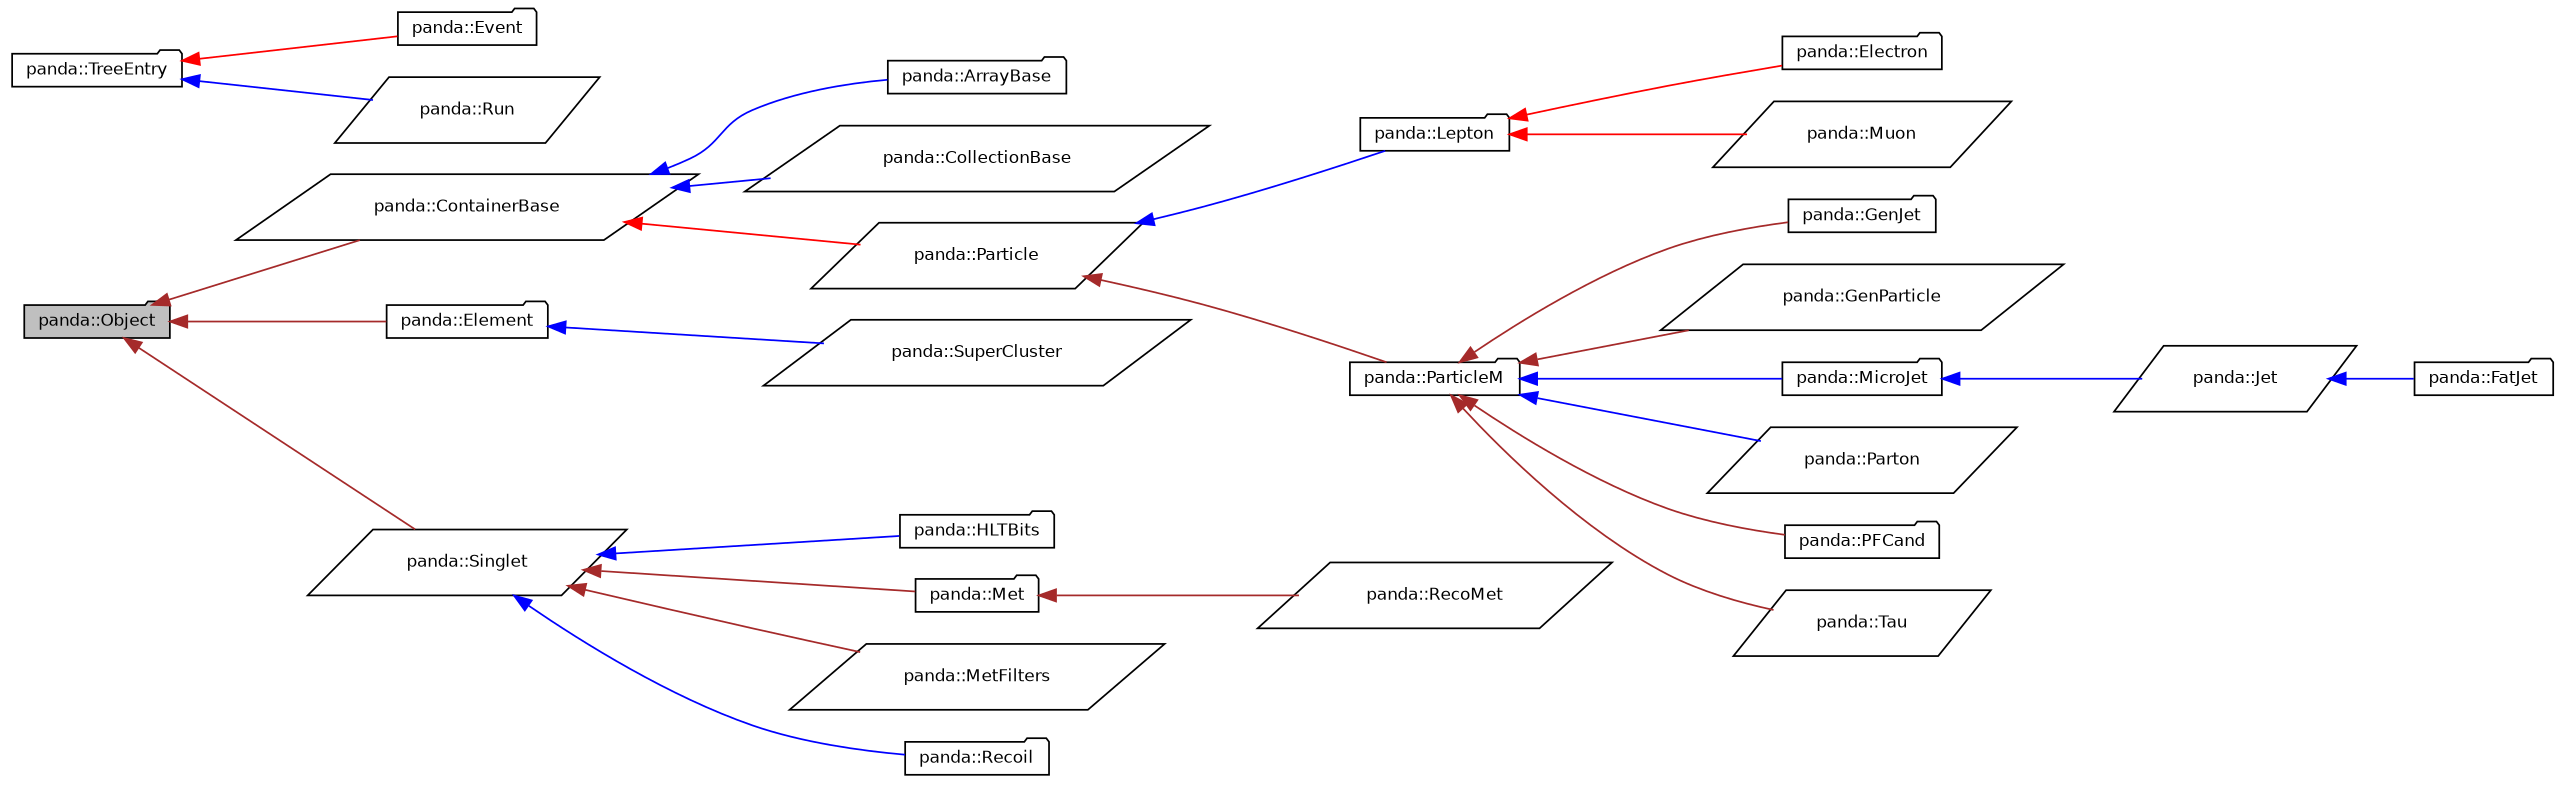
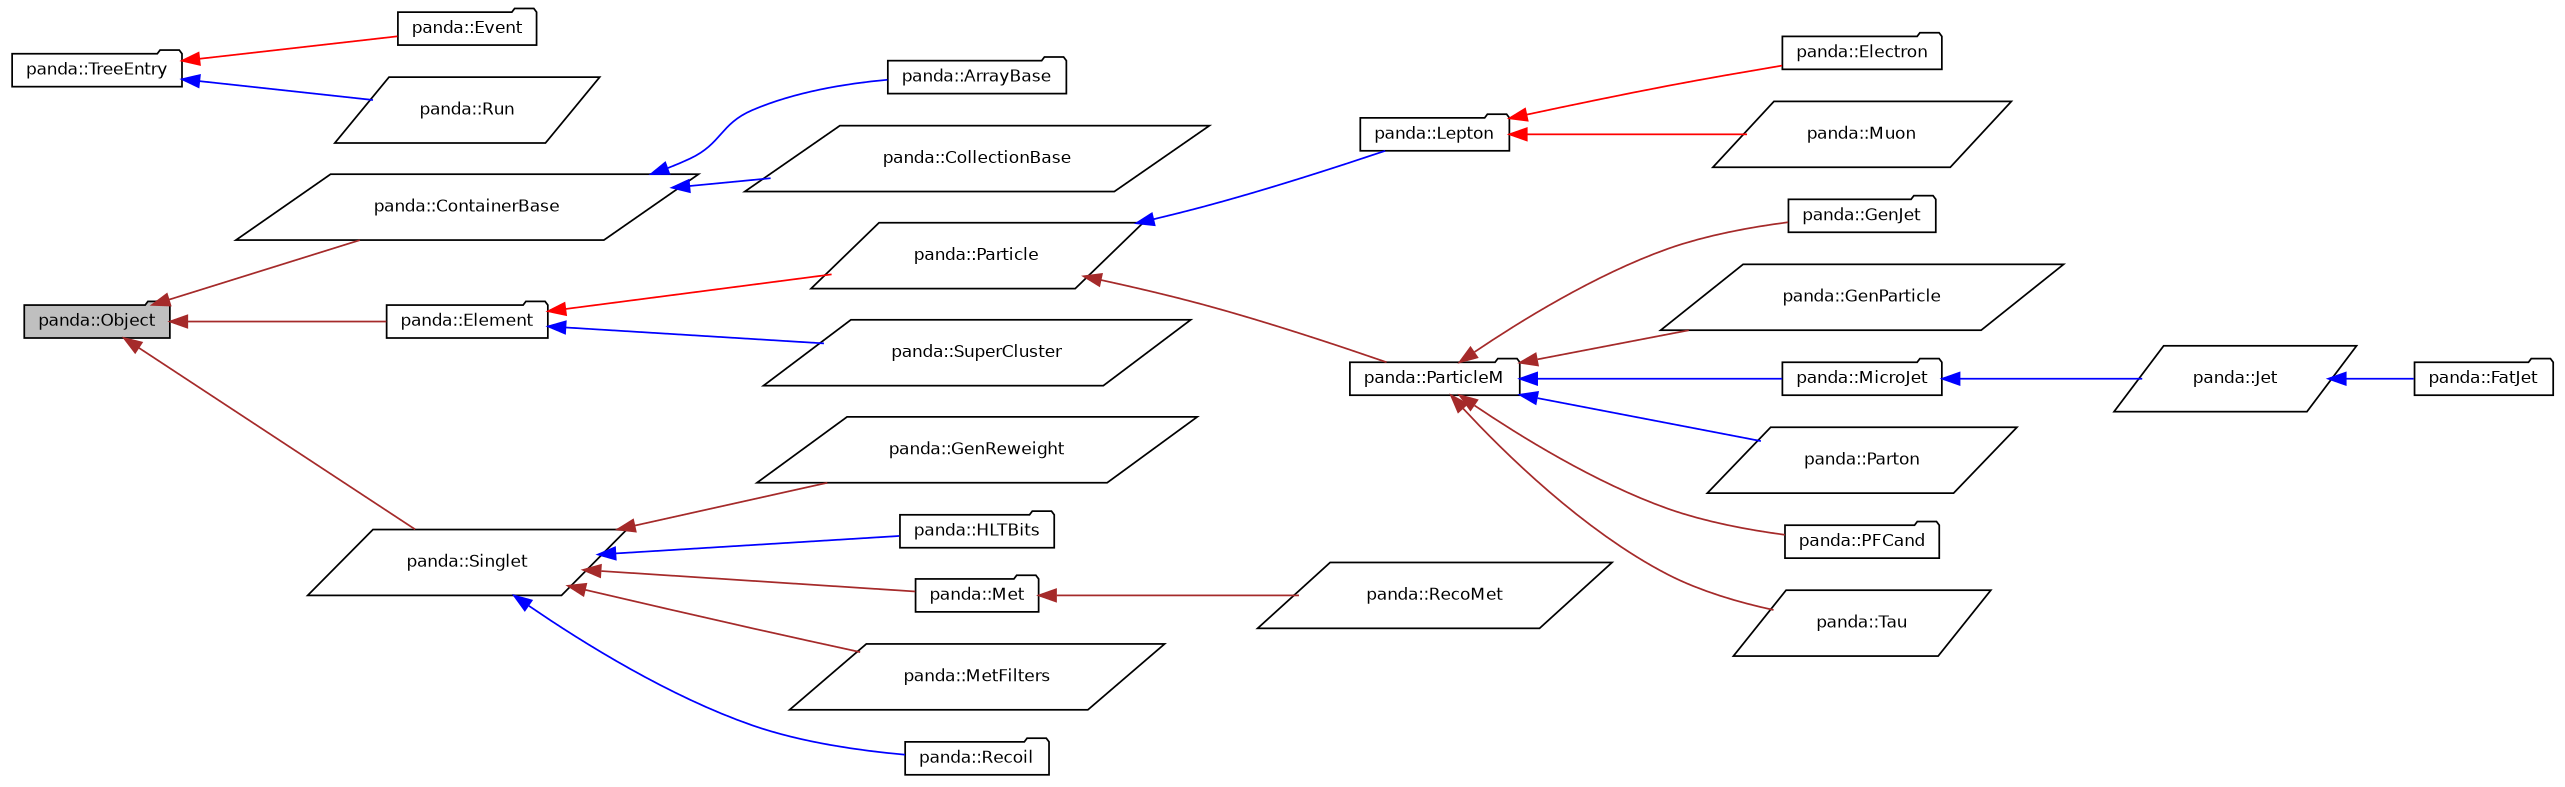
edge "panda::Particle" -> "panda::ContainerBase": now "panda::Particle" -> "panda::Element"
node "panda::GenReweight": added
